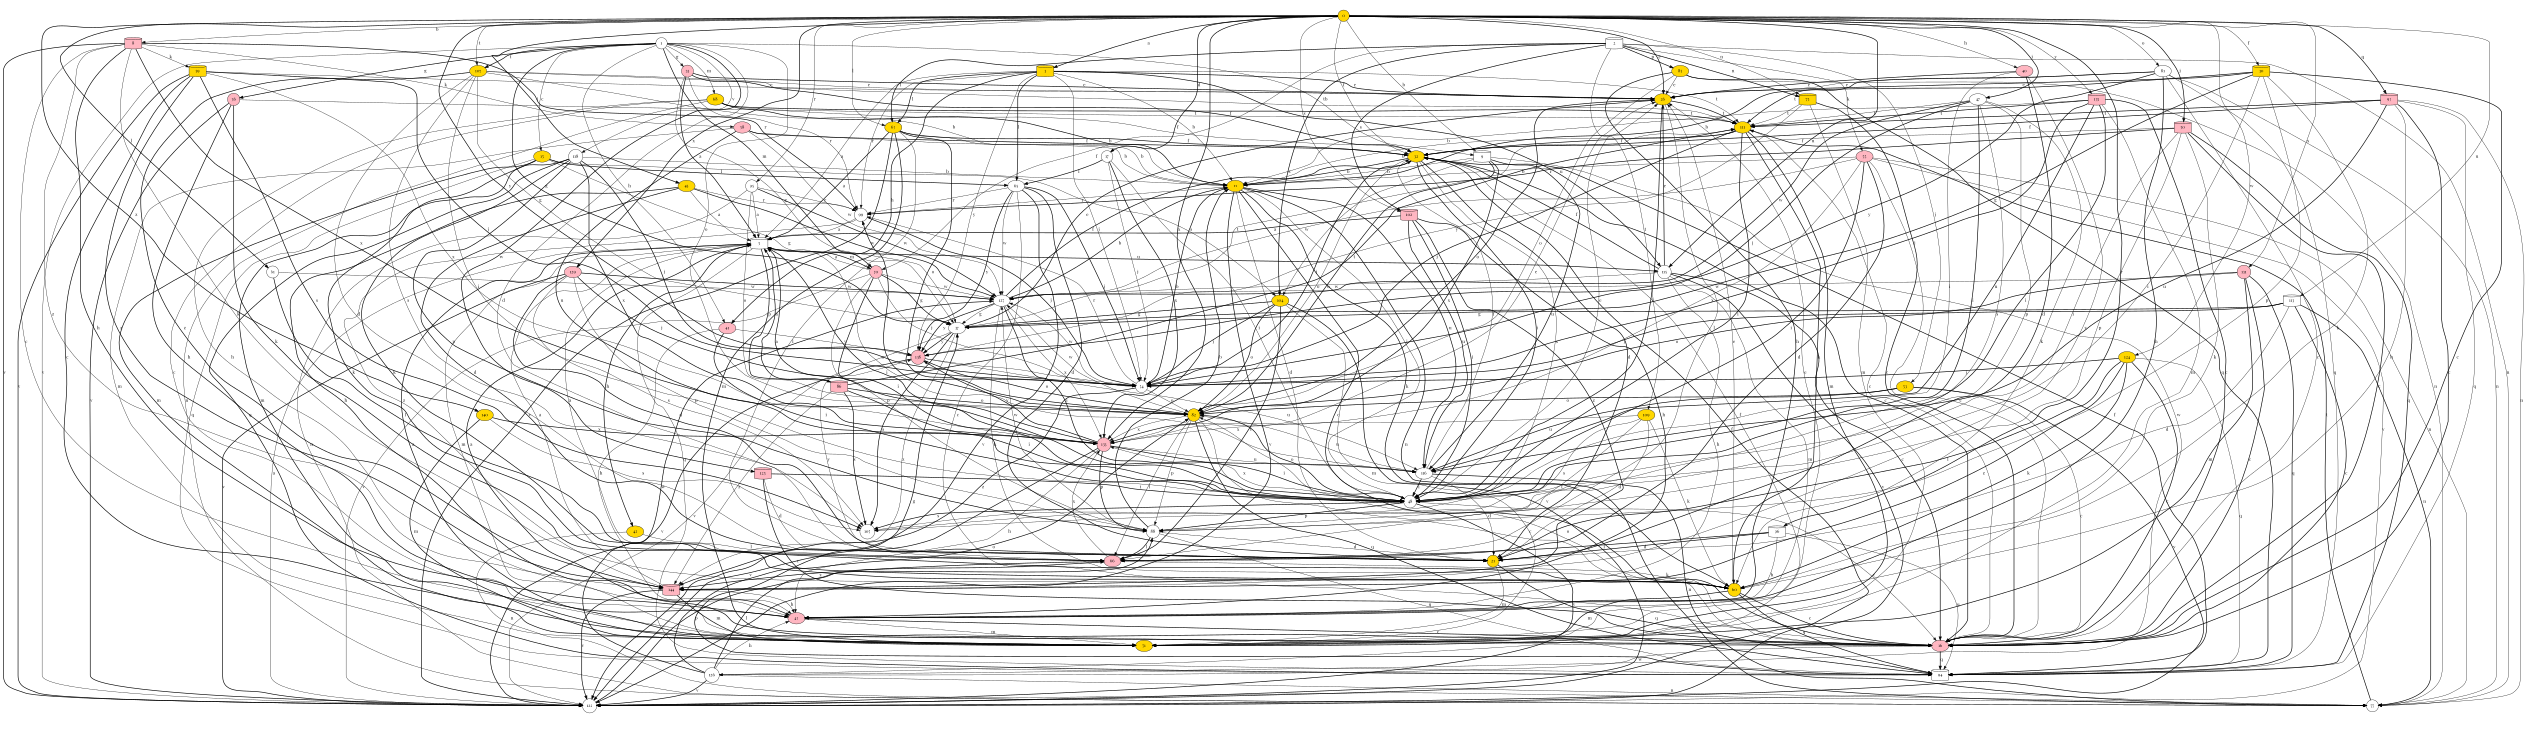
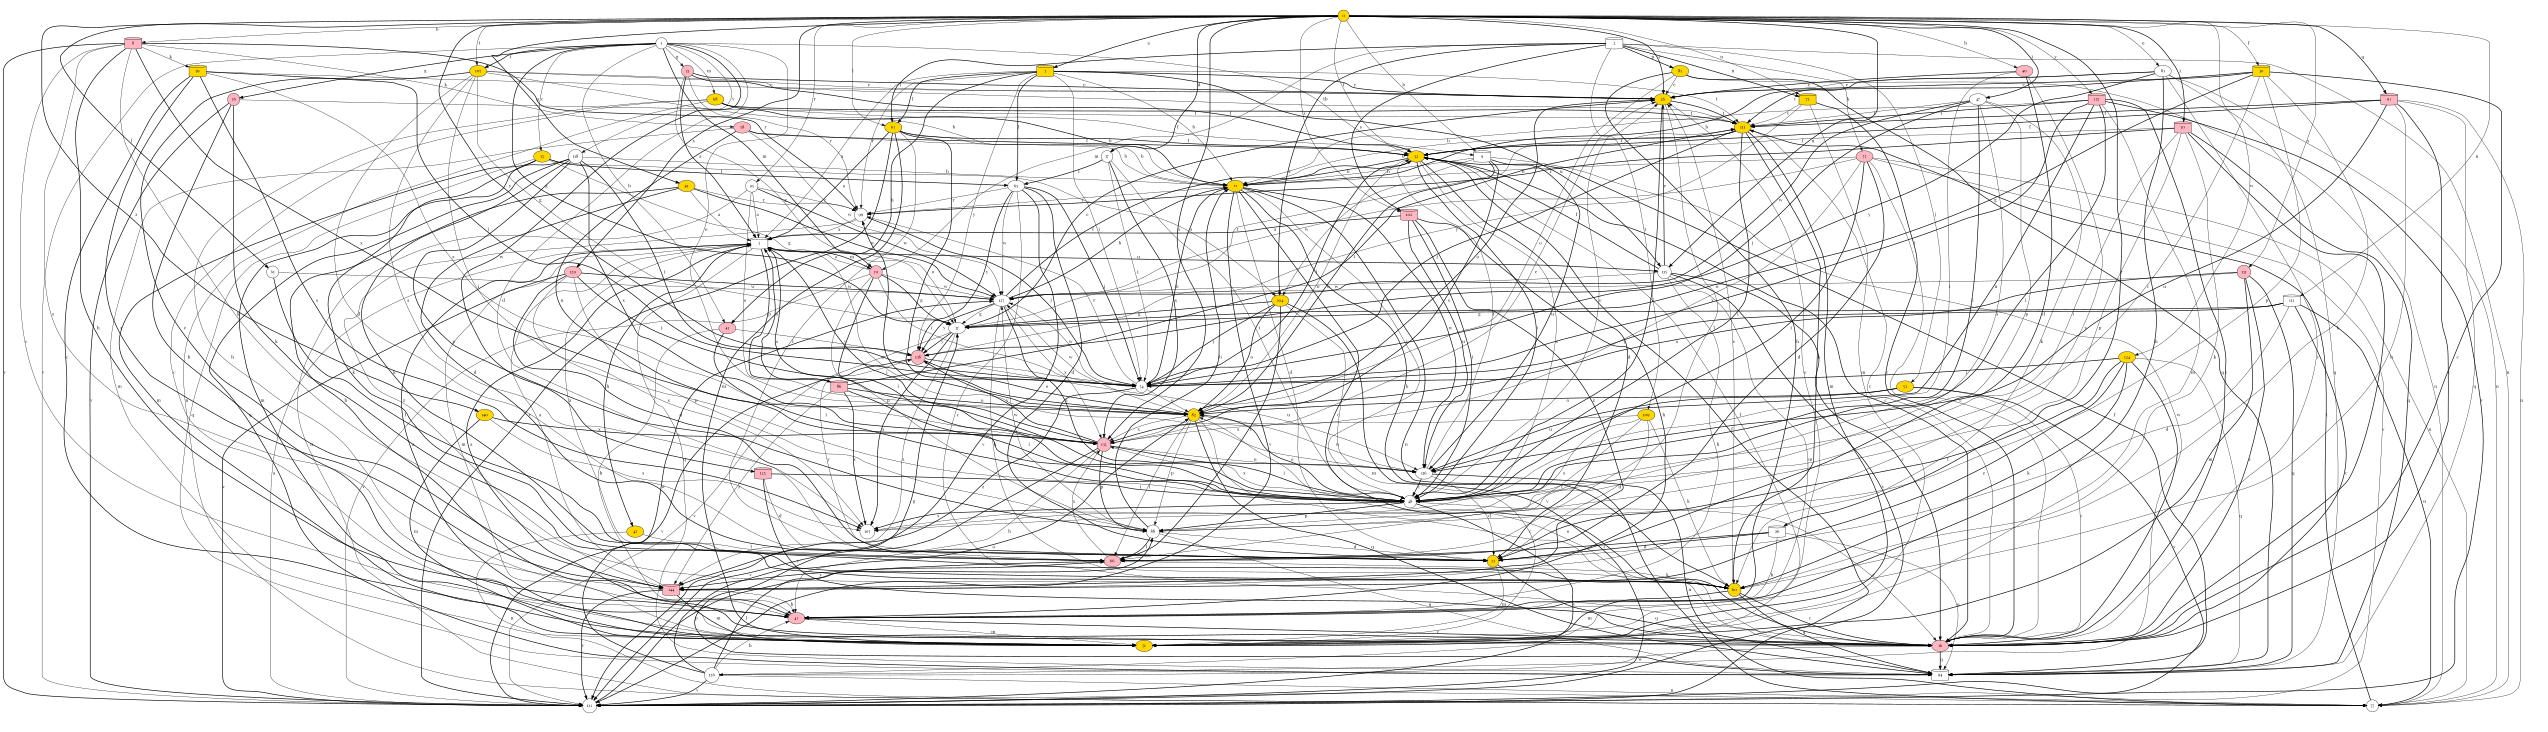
edge "0" -> "45": label "i" -> "n"
edge "2" -> "70": label "f" -> "m"
edge "59" -> "122": now "135" -> "122"
